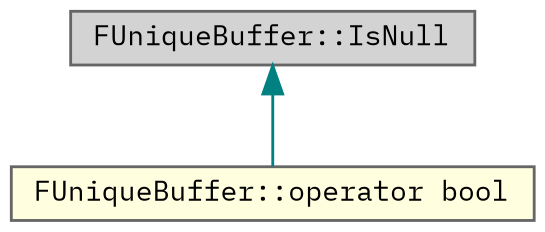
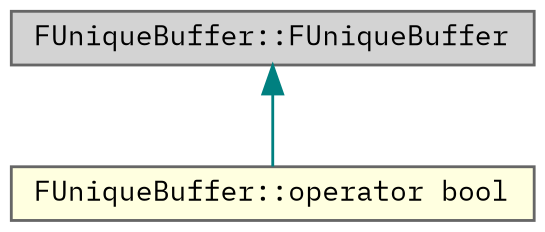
node "FUniqueBuffer::IsNull": label "FUniqueBuffer::IsNull" -> "FUniqueBuffer::FUniqueBuffer"
